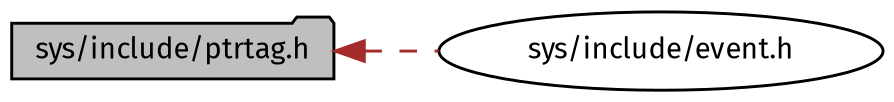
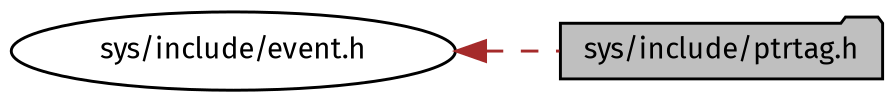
edge "sys/include/event.h" -> "sys/include/ptrtag.h": reversed
